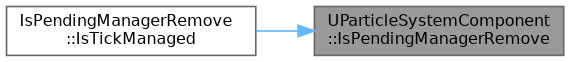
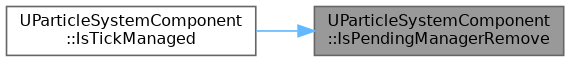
node "IsPendingManagerRemove ::IsTickManaged": label "IsPendingManagerRemove ::IsTickManaged" -> "UParticleSystemComponent ::IsTickManaged"
